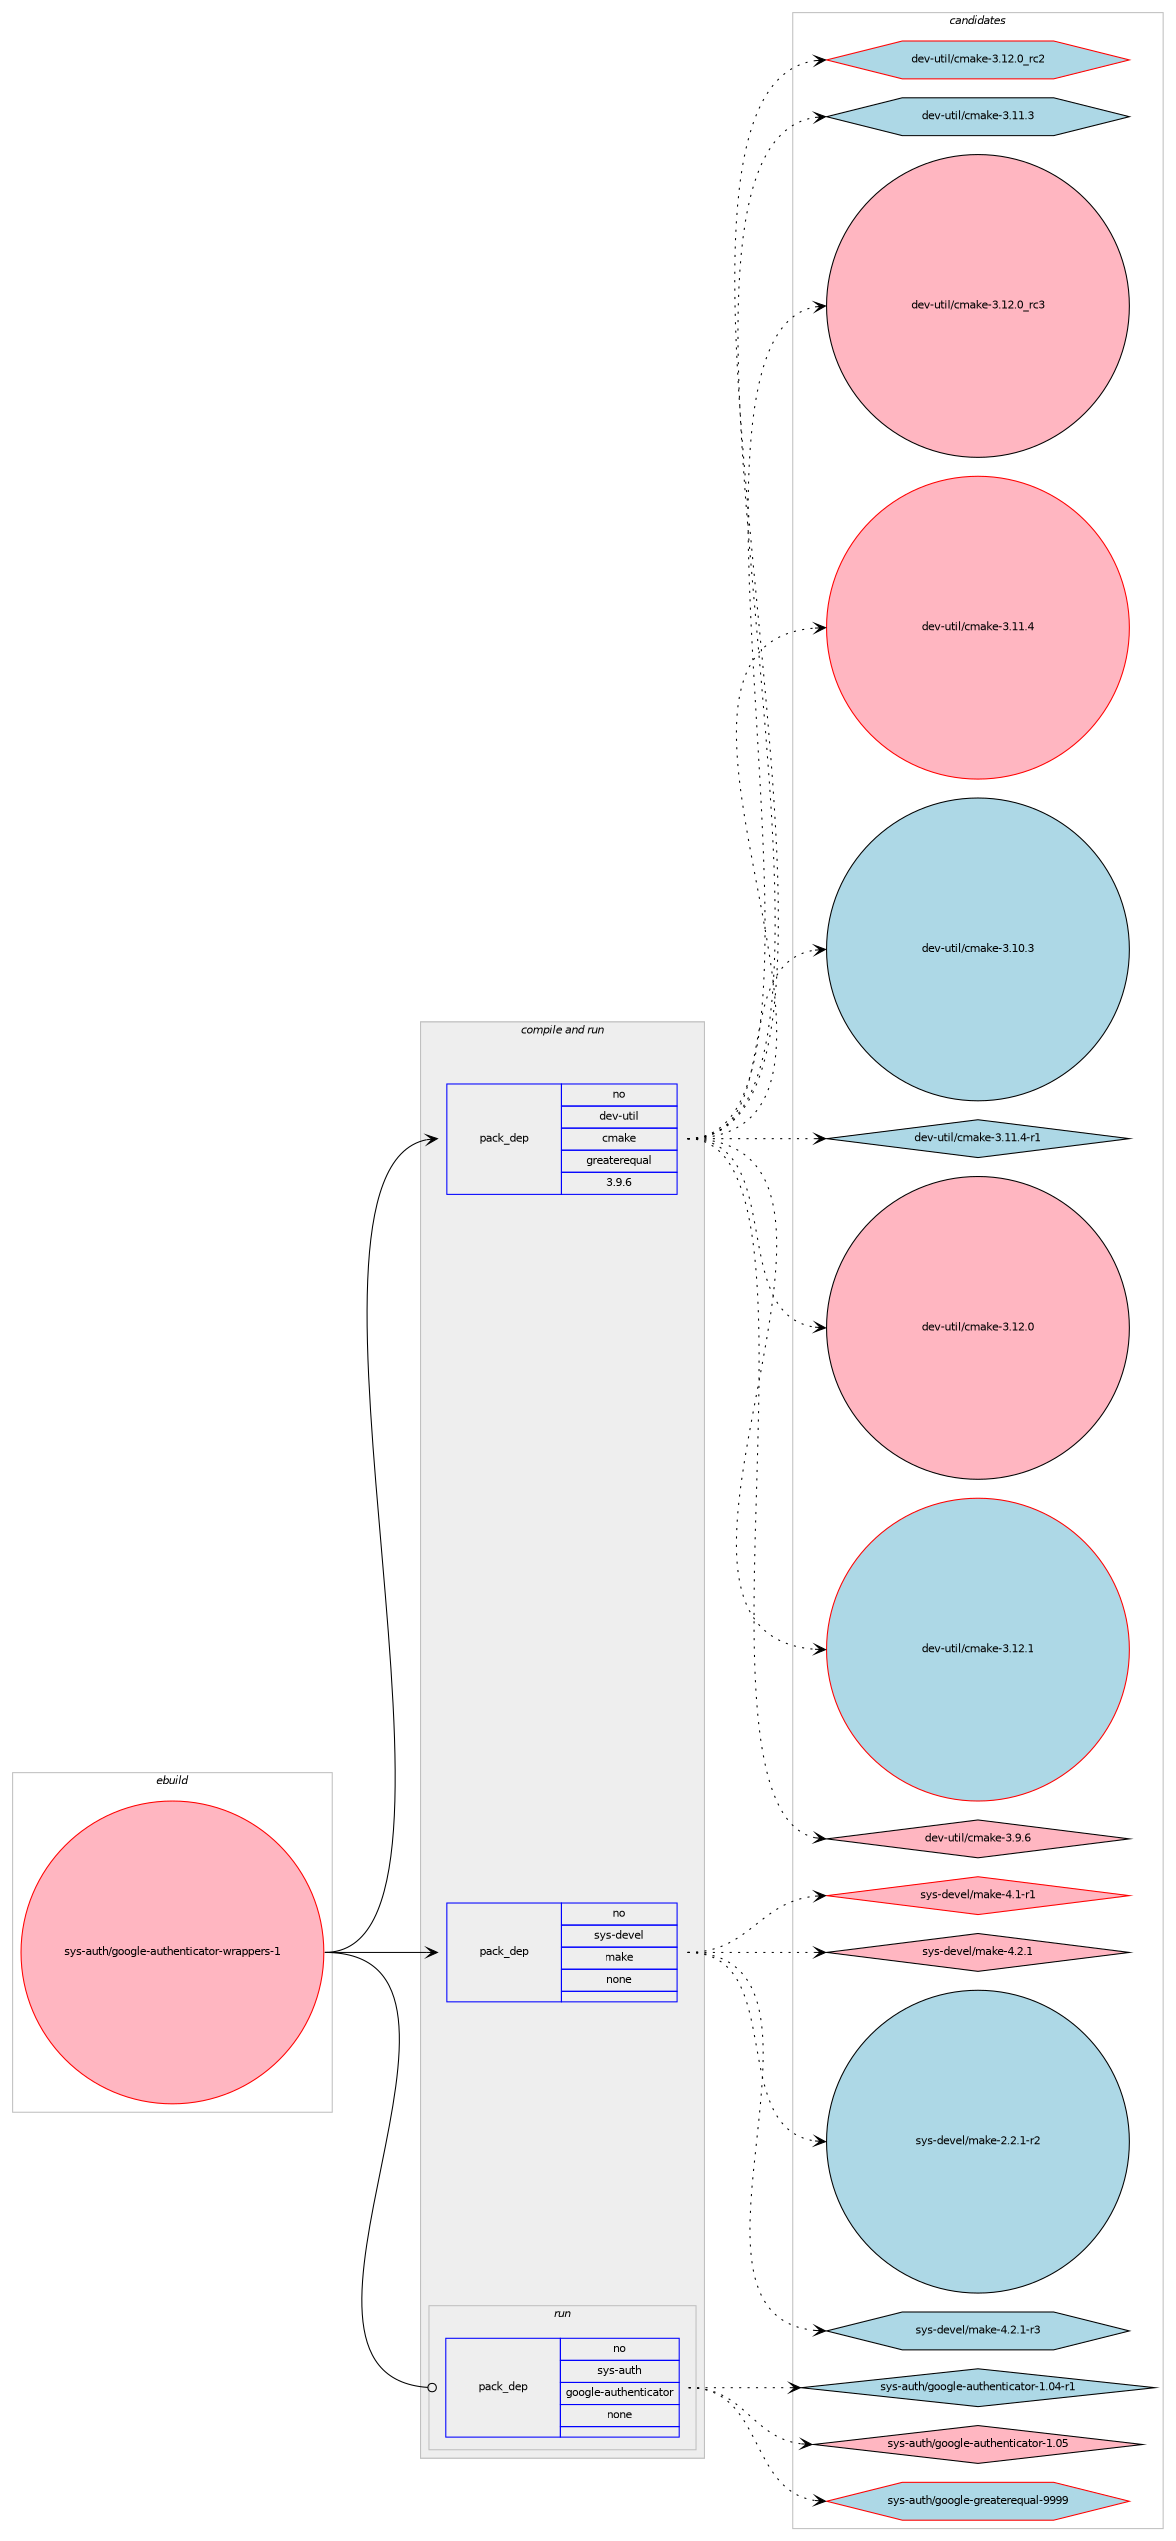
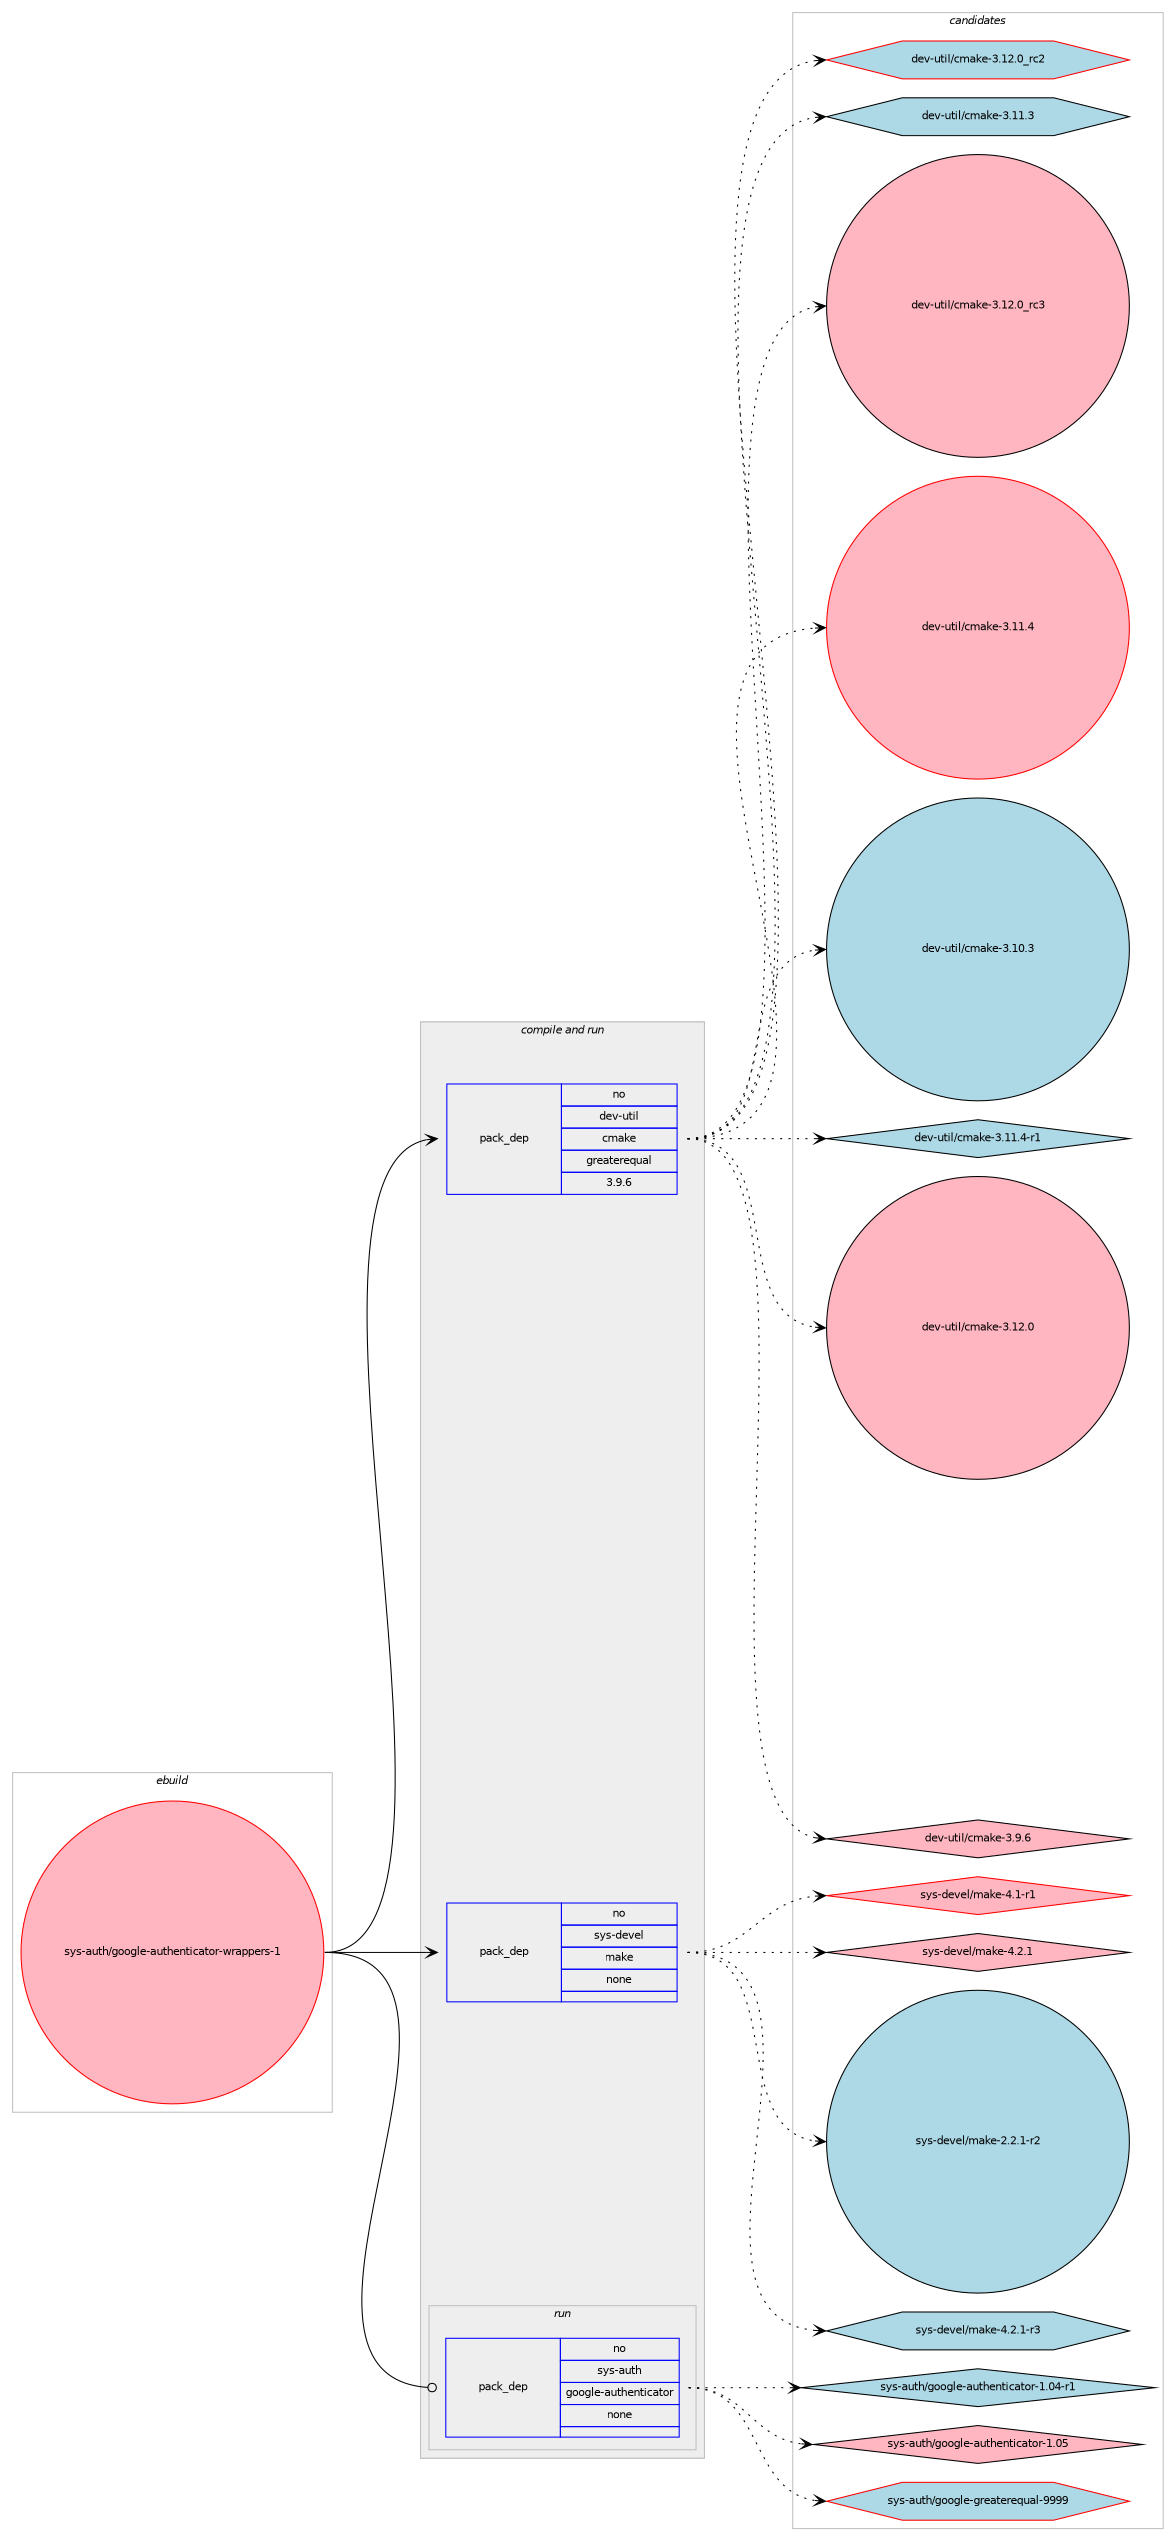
node "dev-util/cmake-3.12.1": removed
